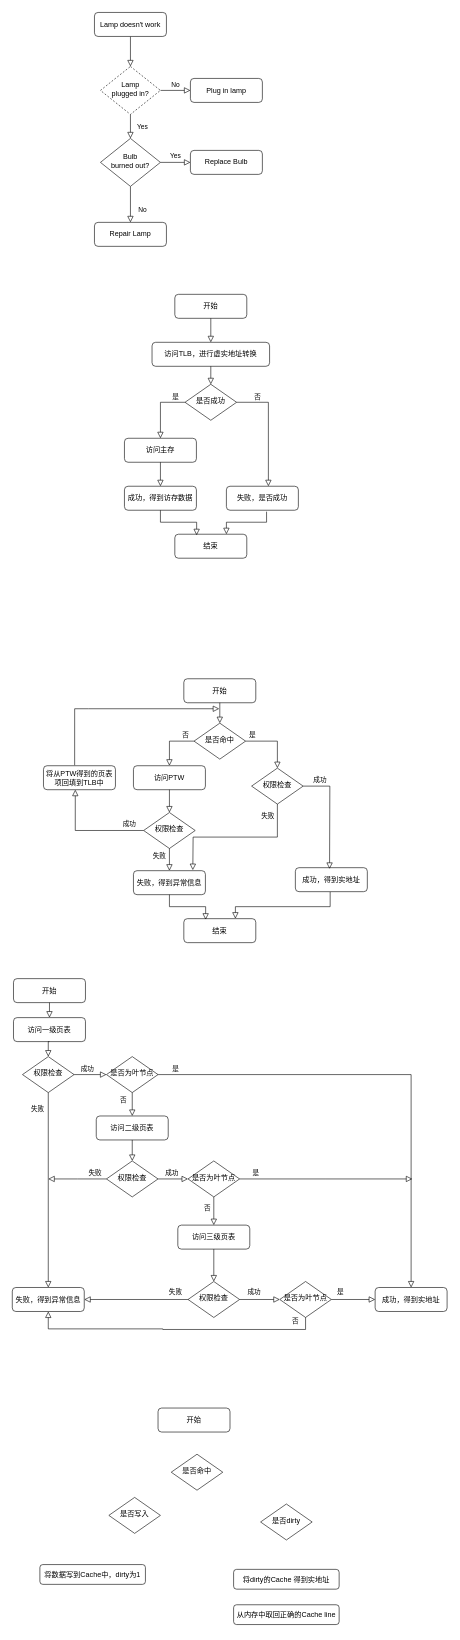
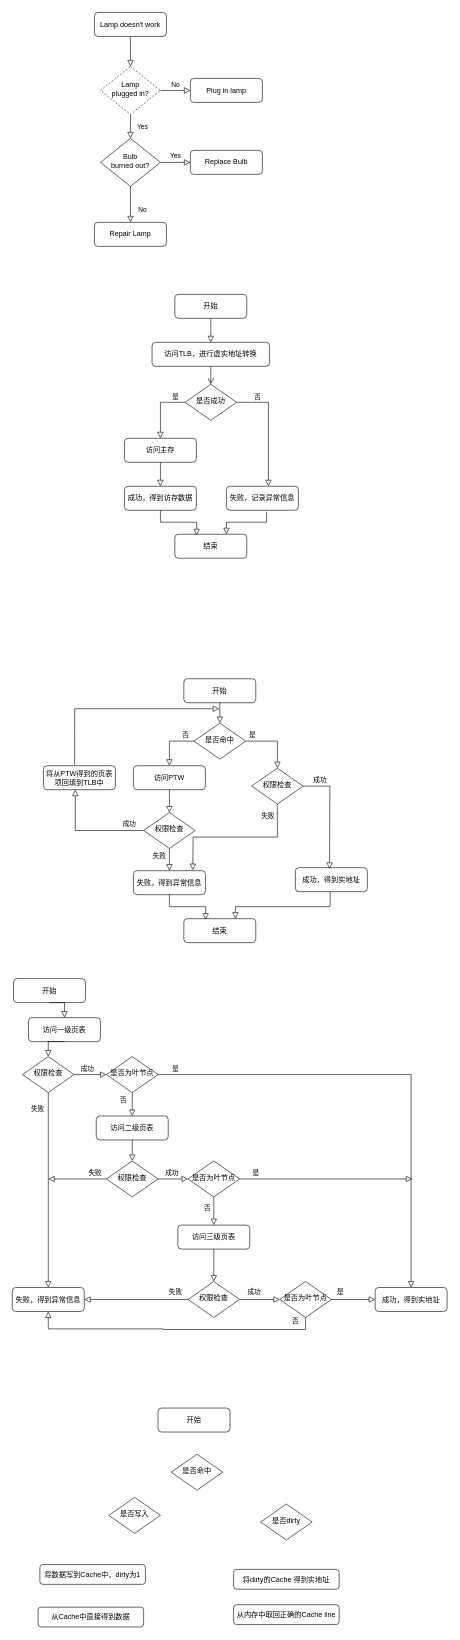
edge "访问TLB，进行虚实地址转换" -> "是否成功": arrowhead block -> open
node "失败，是否成功": label "失败，是否成功" -> "失败，记录异常信息"
node "访问一级页表": moved (50, 1030) -> (65, 1030)
node "从Cache中直接得到数据": added
